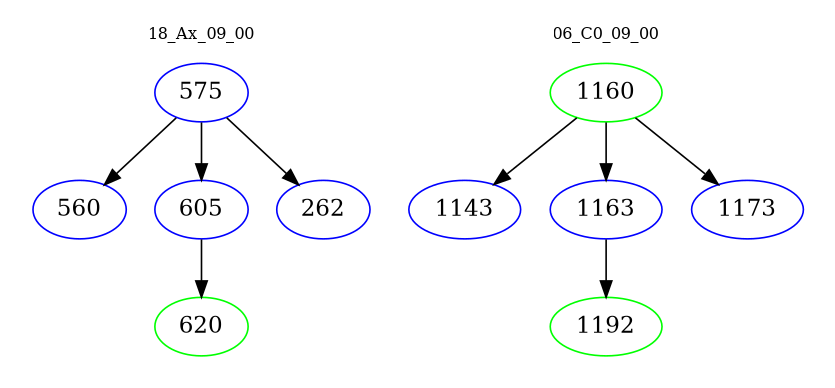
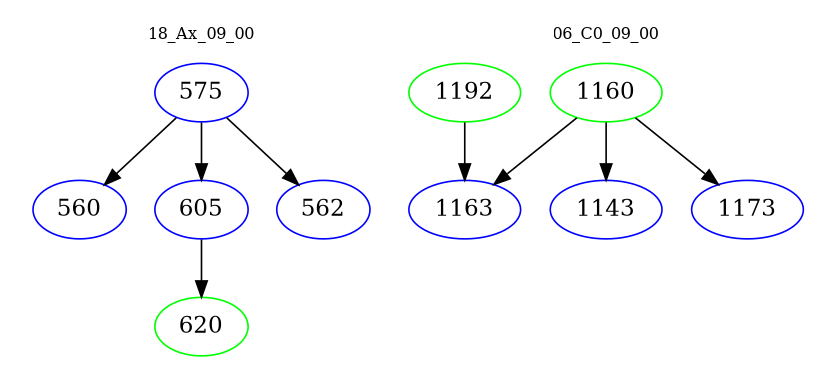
node "262": label "262" -> "562"
edge "1163" -> "1192": reversed
